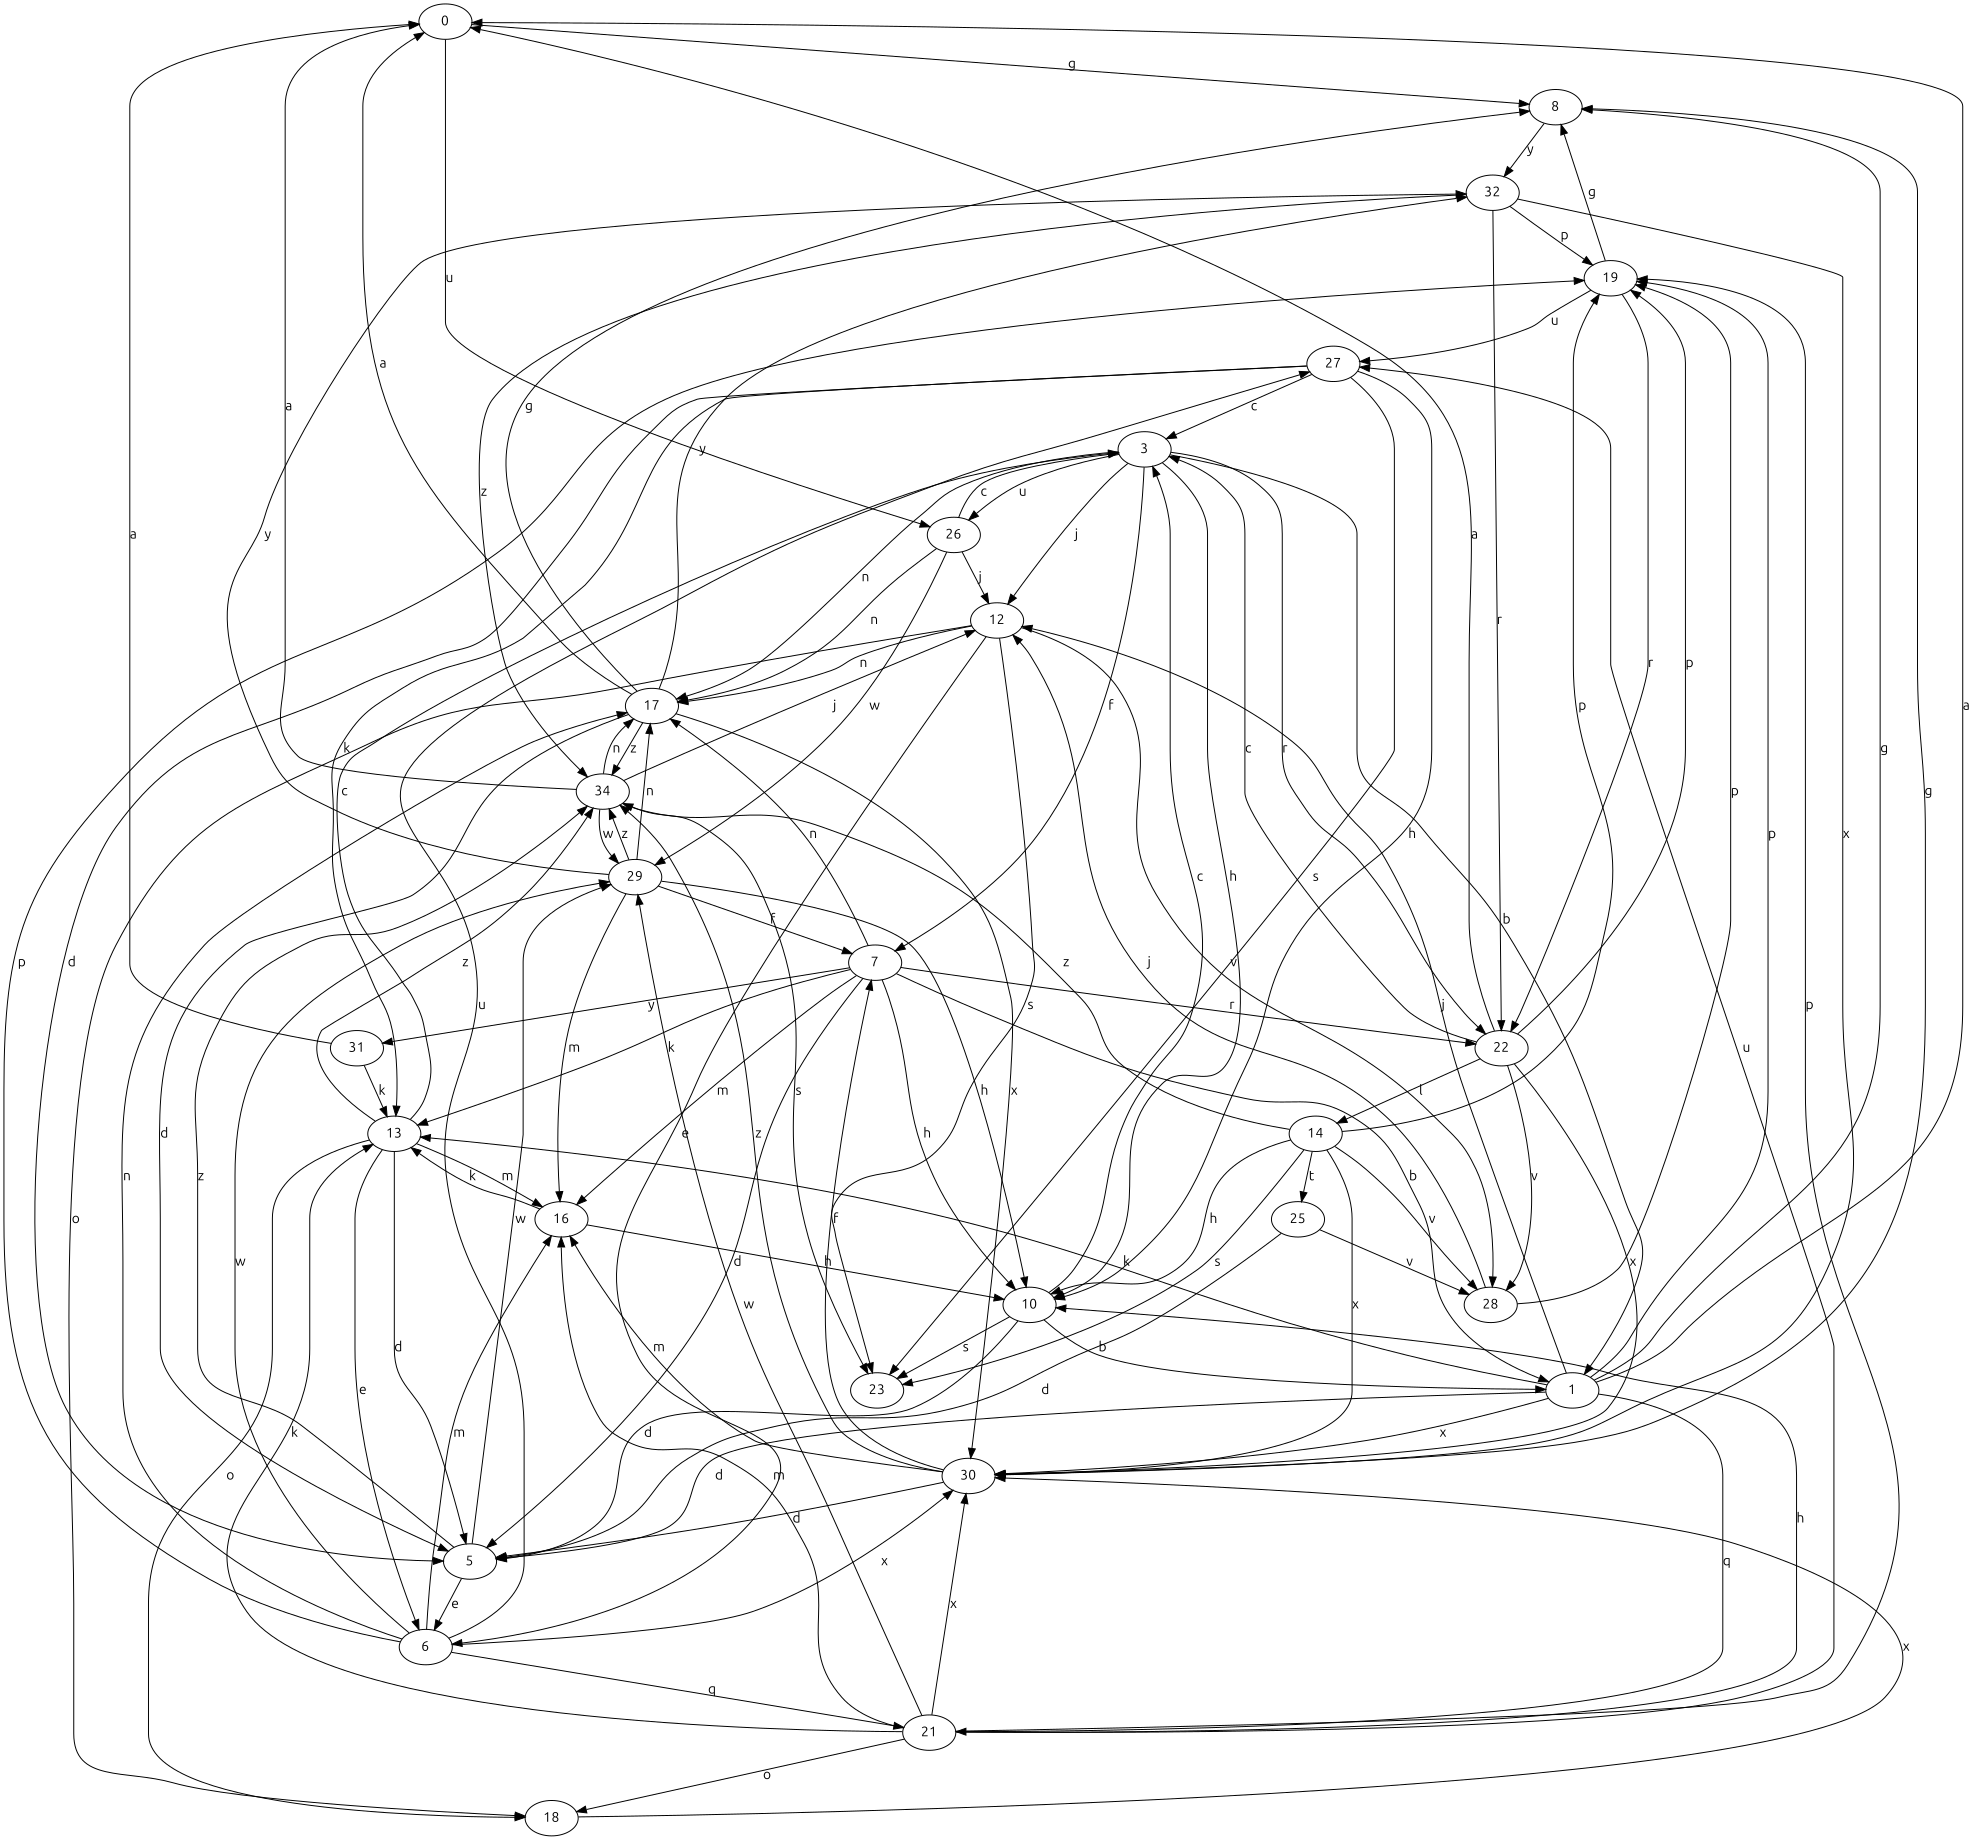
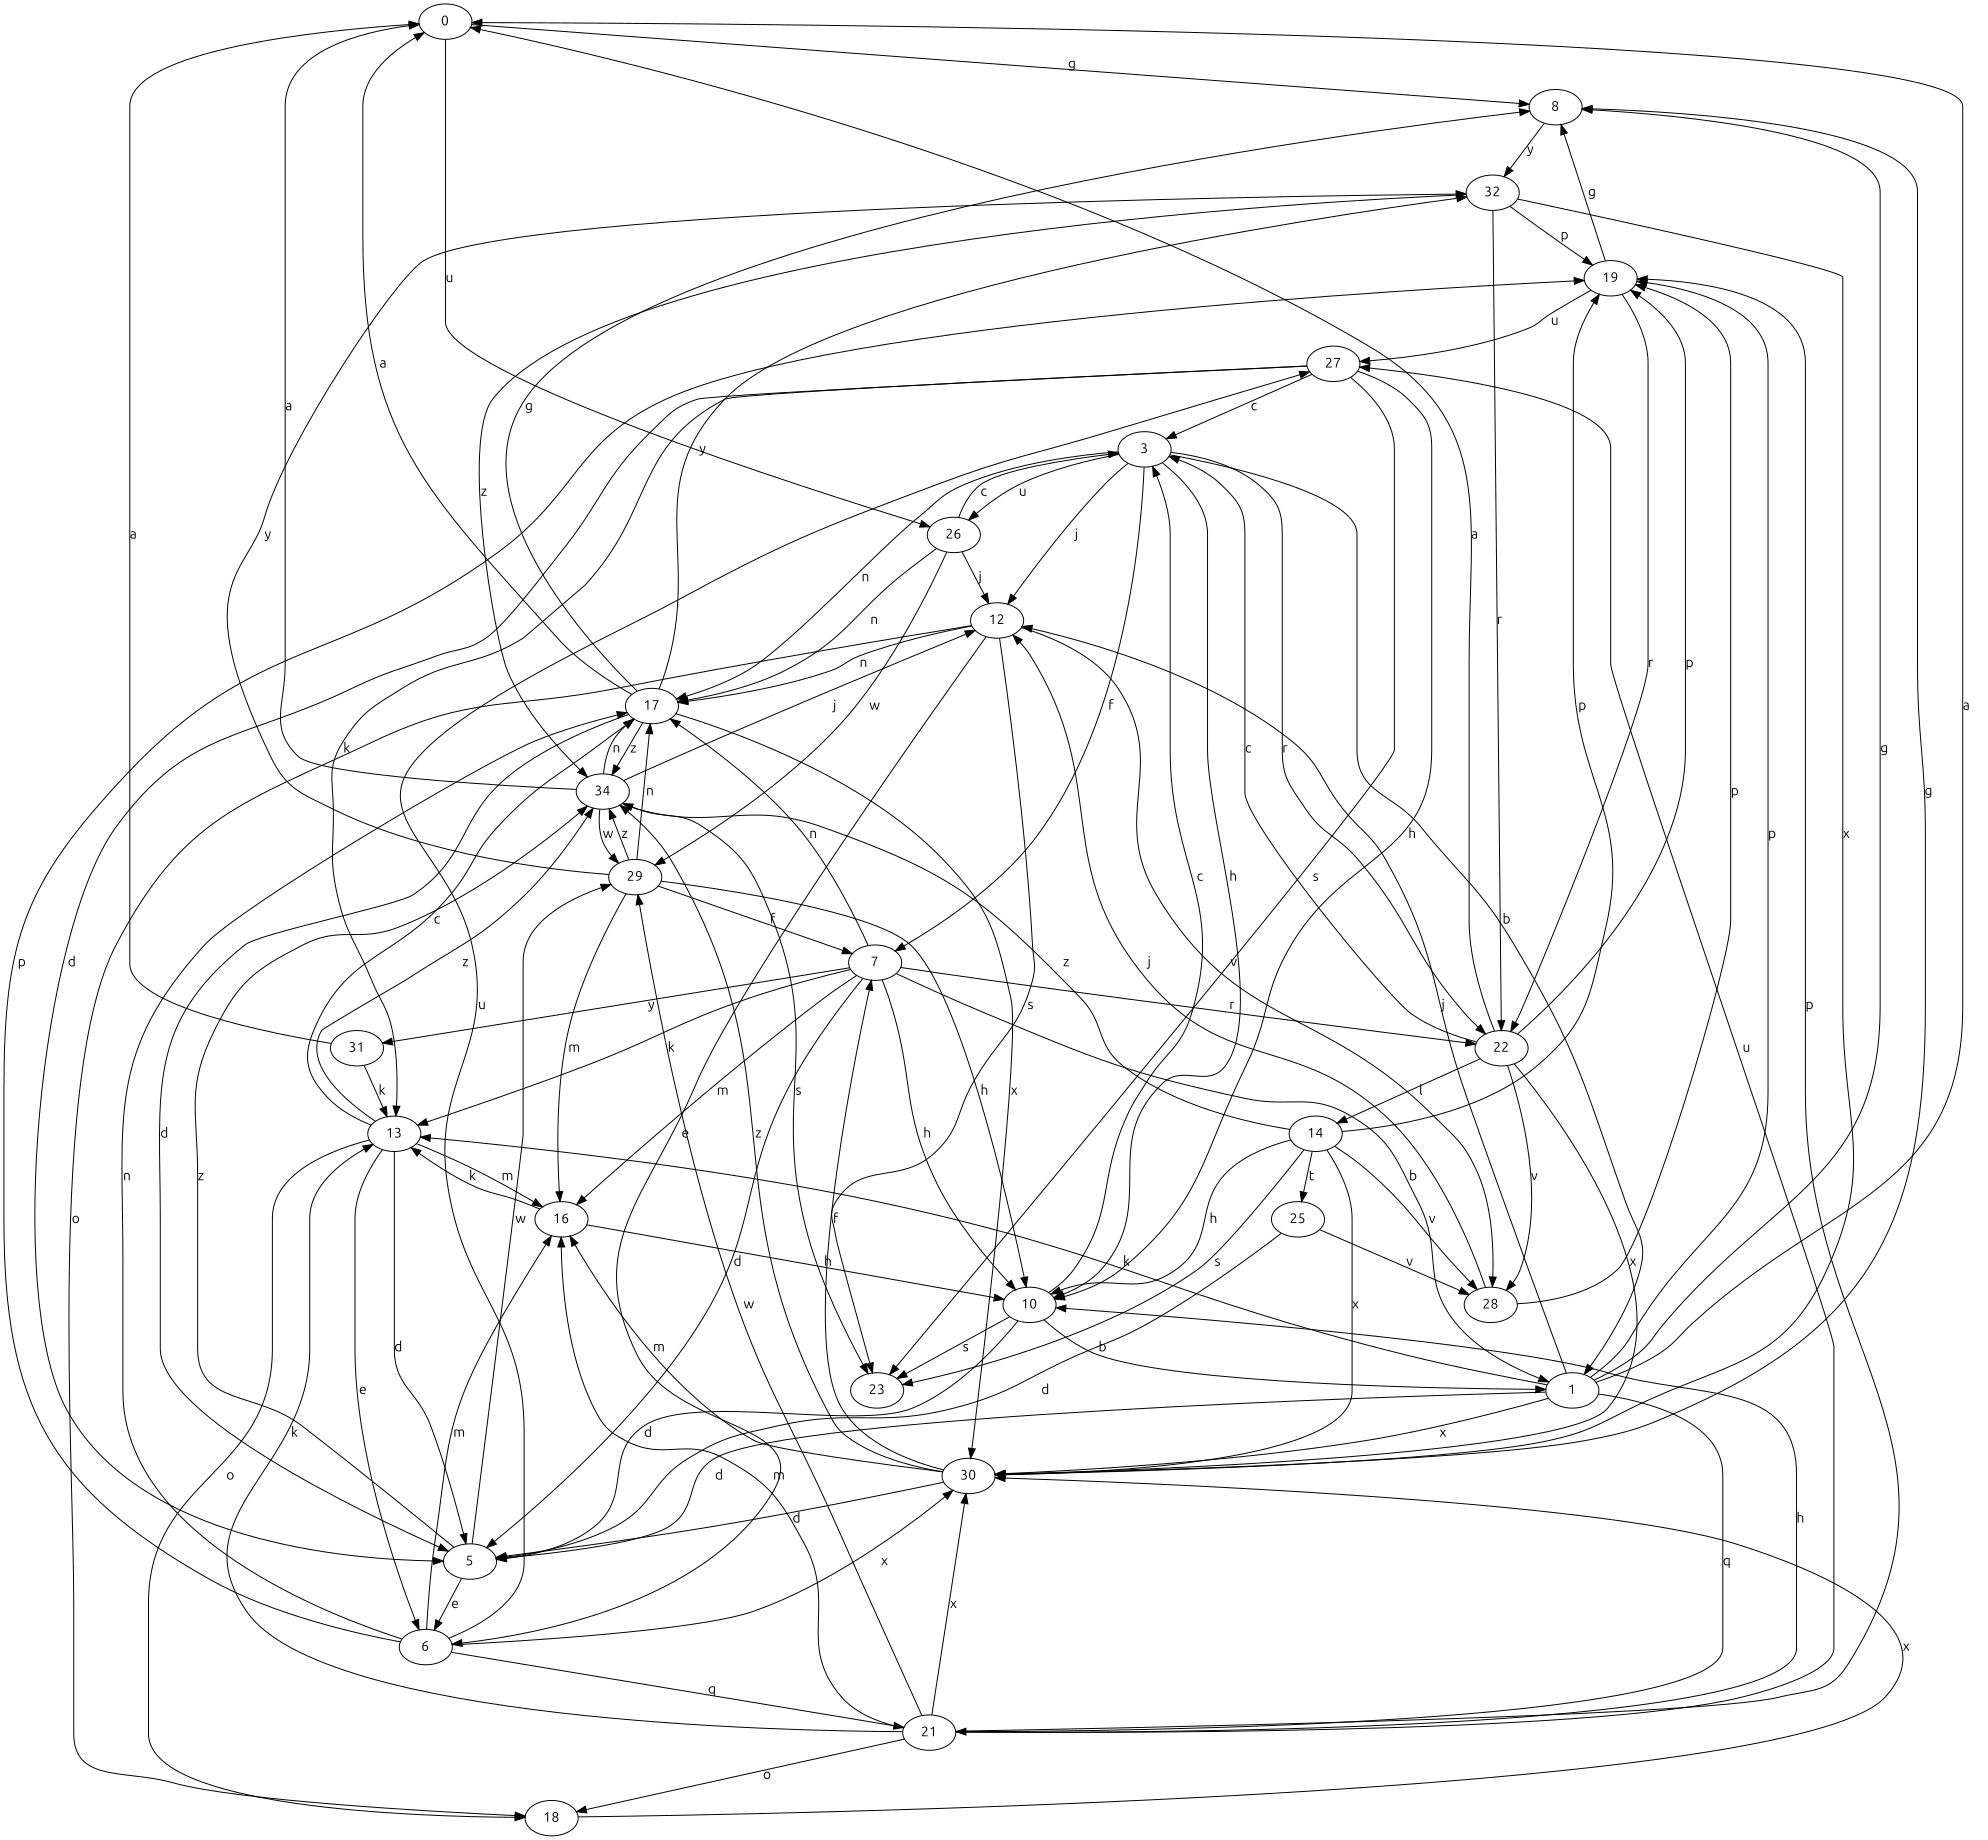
edge "13" -> "3": now "13" -> "17"
edge "6" -> "29": removed, label "w"
